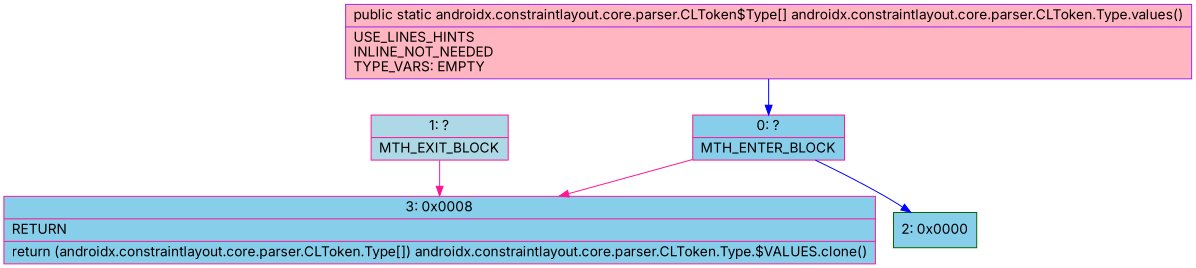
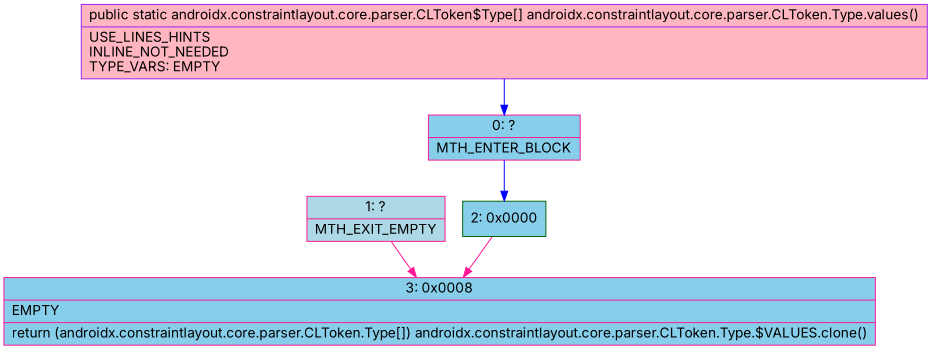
node "1: ?": text "MTH_EXIT_BLOCK" -> "MTH_EXIT_EMPTY"
edge "0: ?" -> "3: 0x0008": now "2: 0x0000" -> "3: 0x0008"
node "3: 0x0008": text "RETURN" -> "EMPTY"
